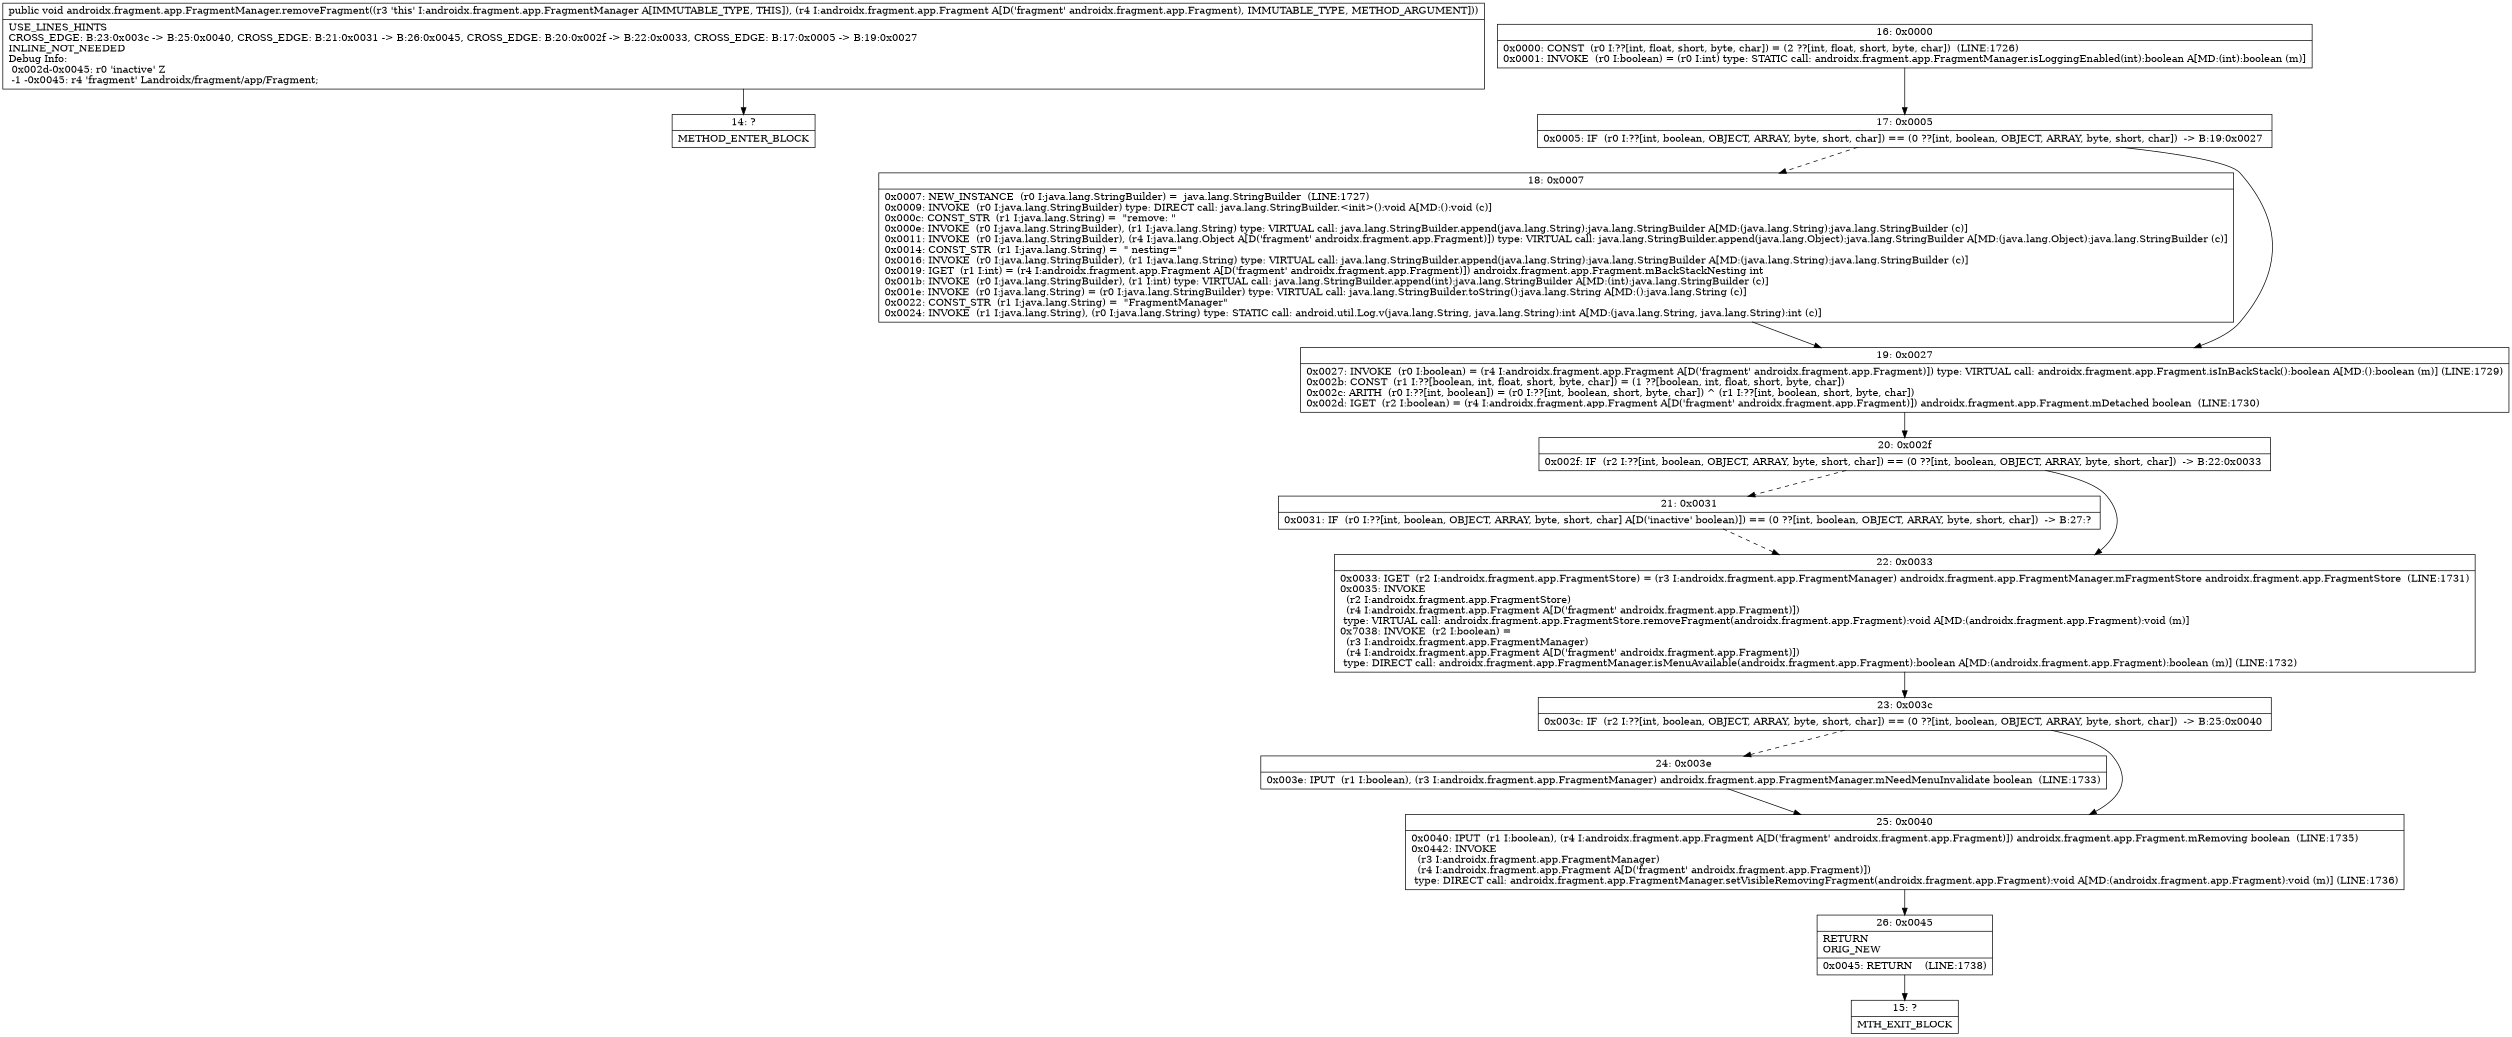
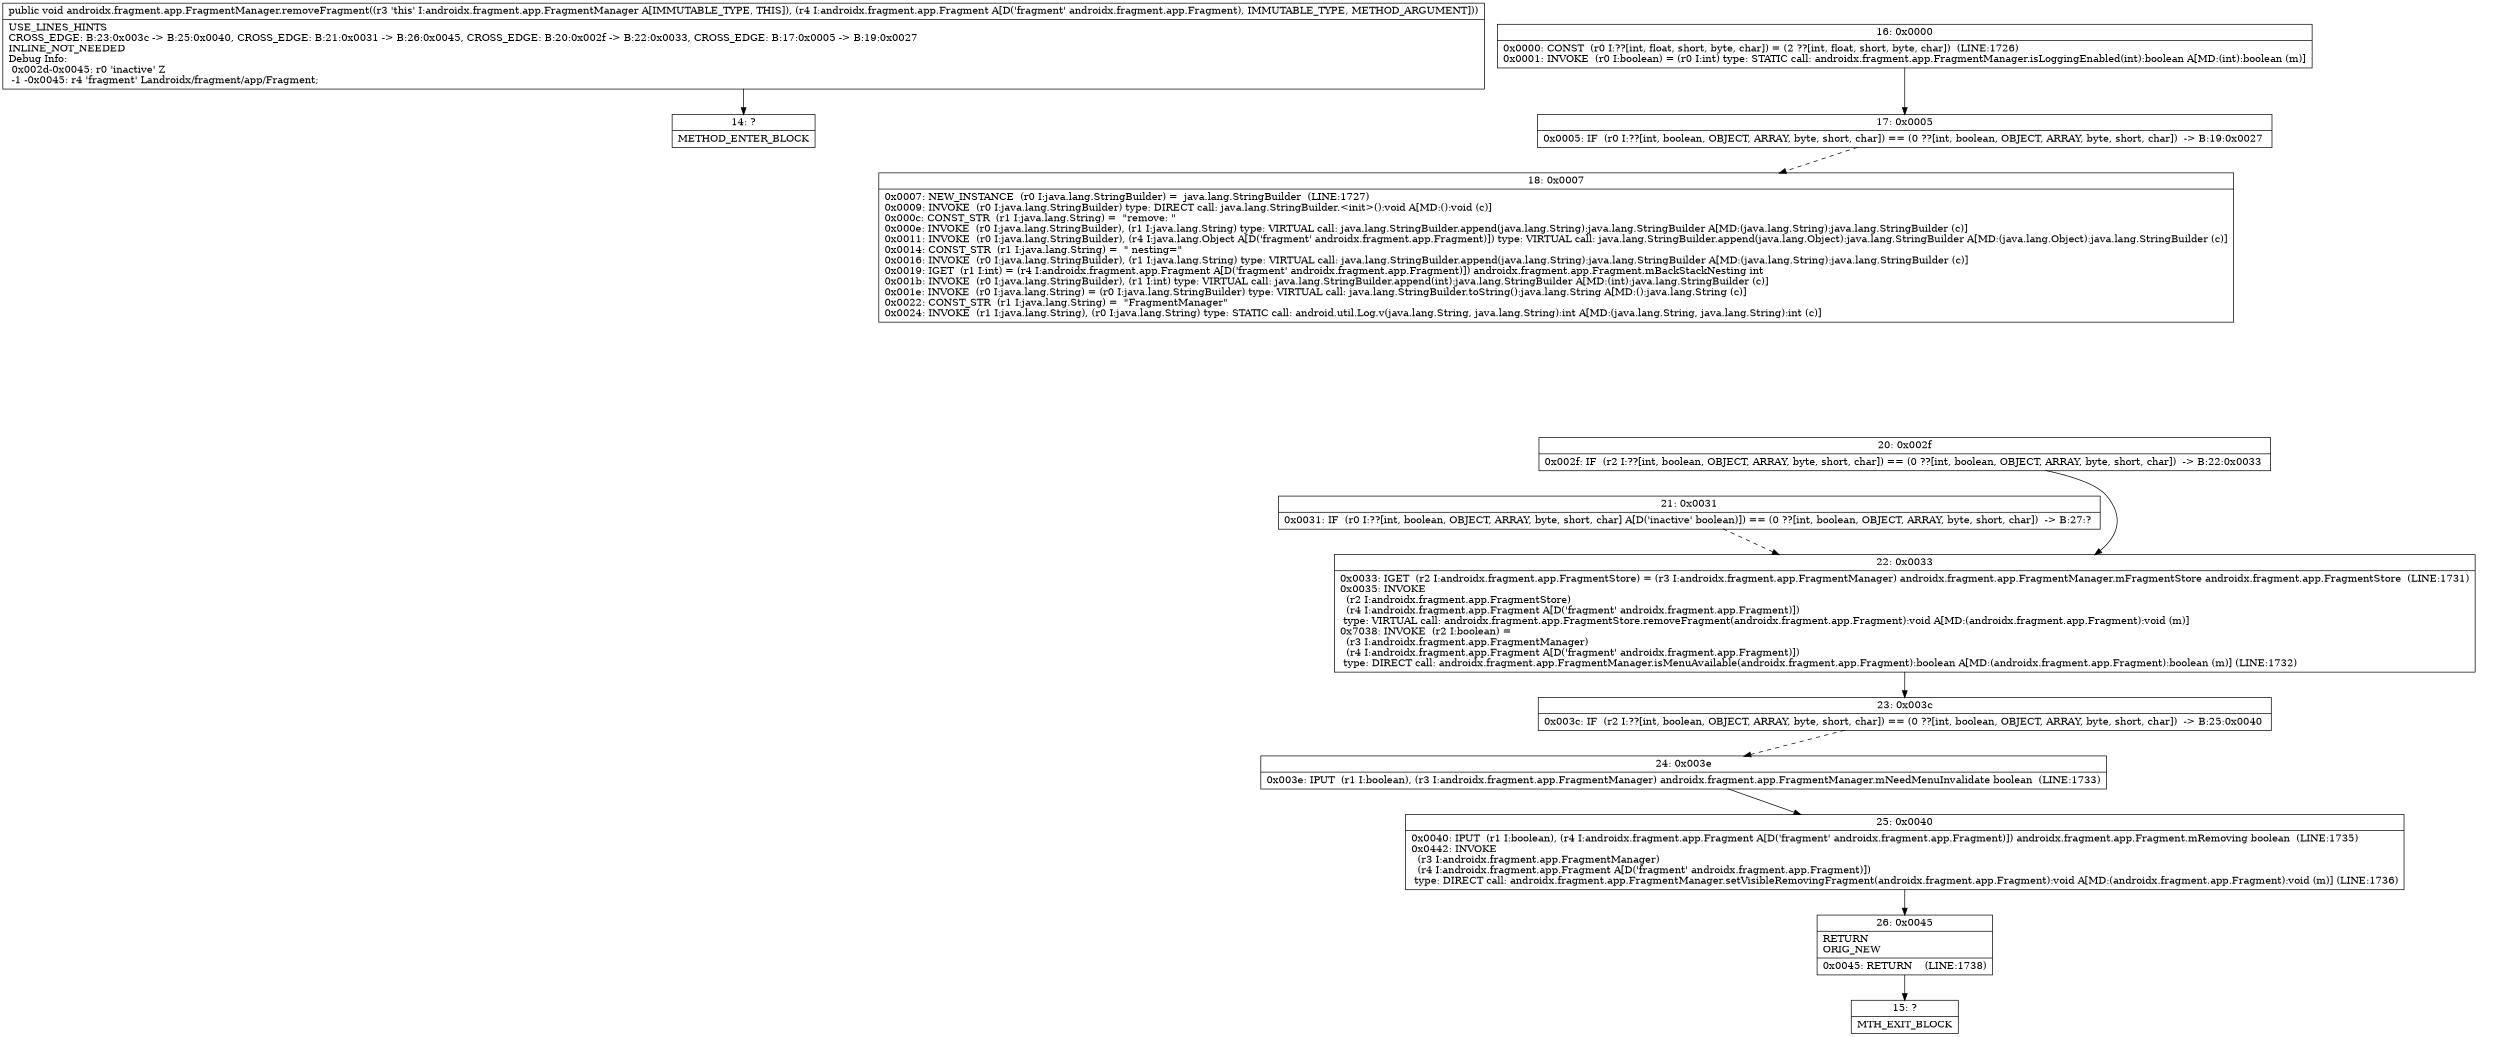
node "19: 0x0027": removed
edge "20: 0x002f" -> "21: 0x0031": removed
edge "23: 0x003c" -> "25: 0x0040": removed
